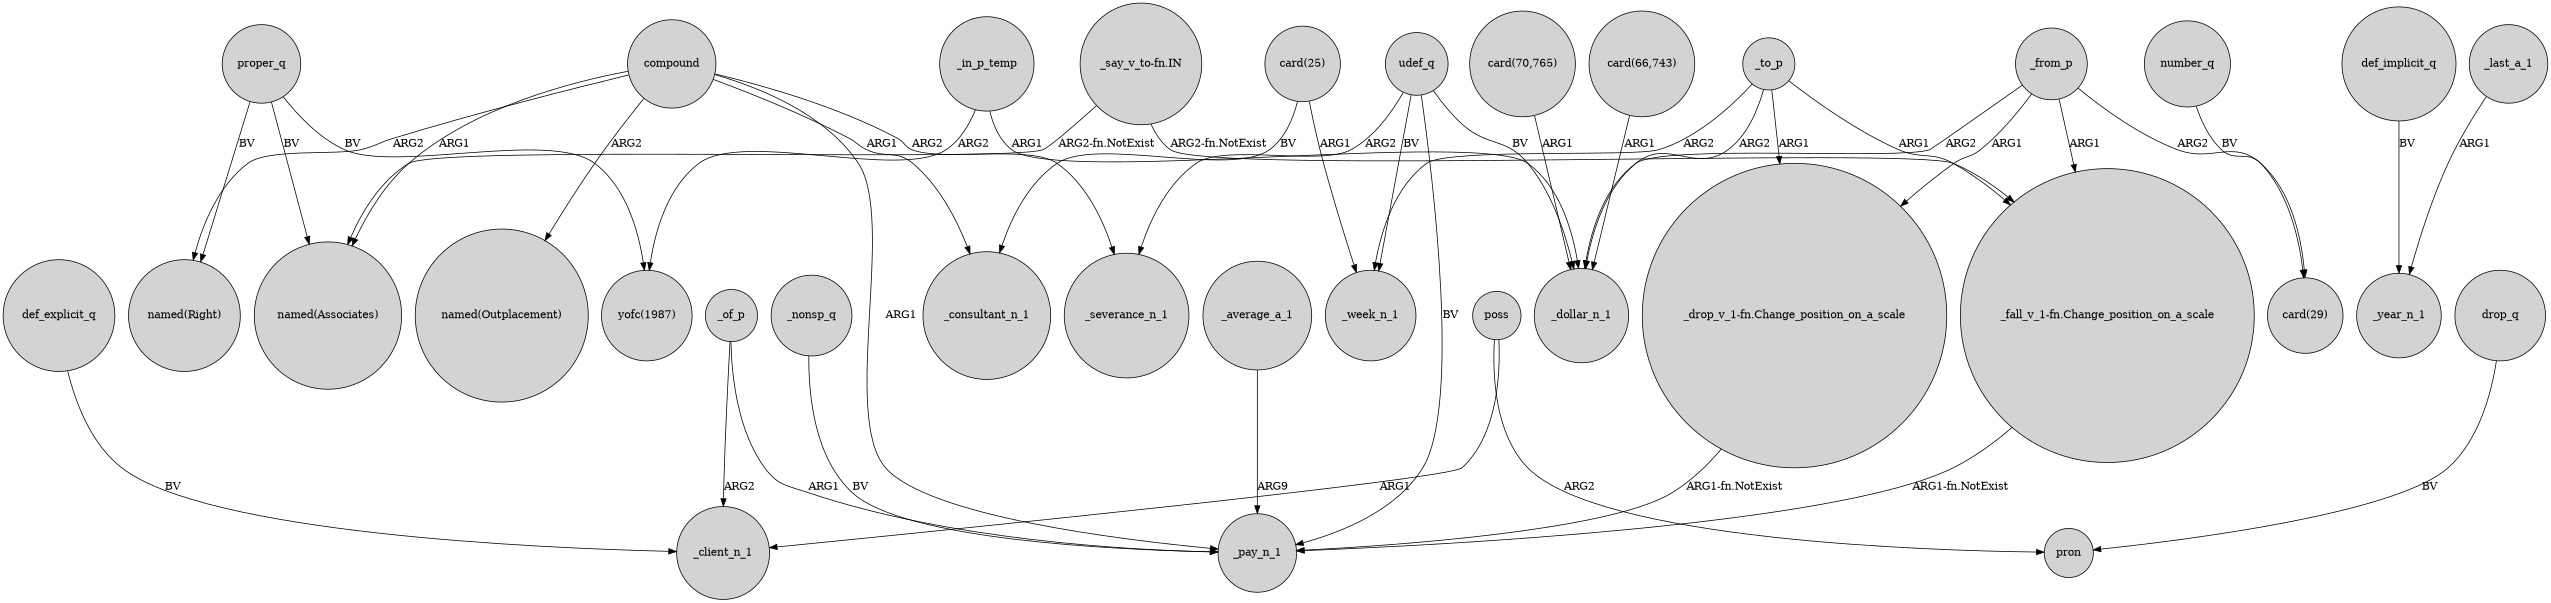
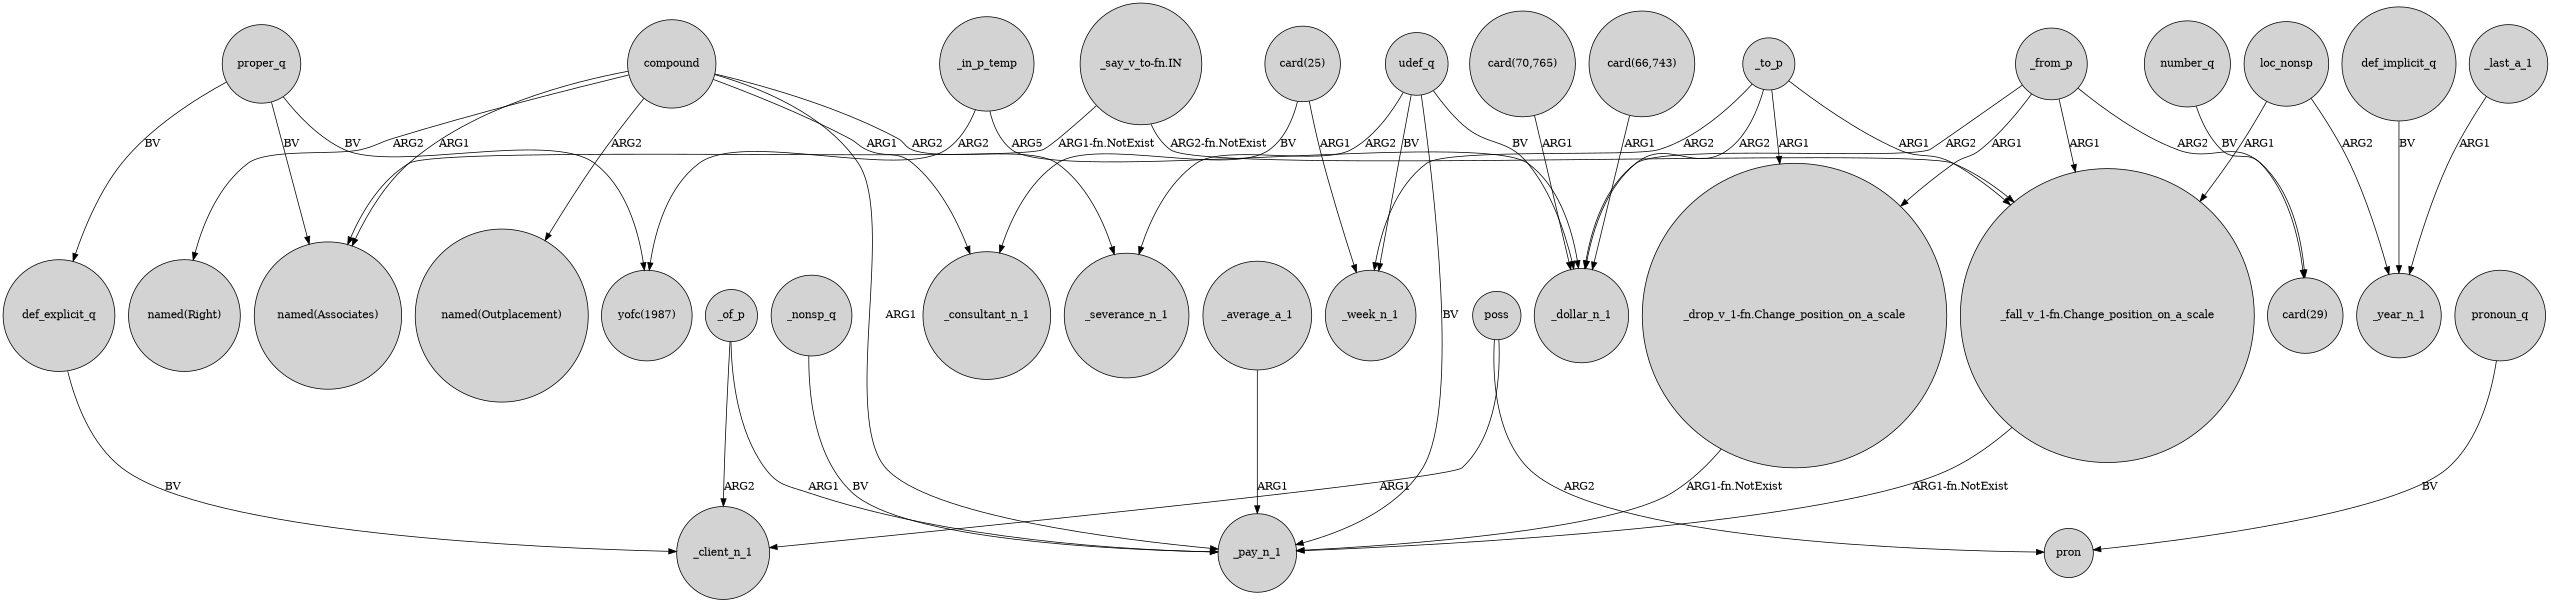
node "loc_nonsp": added
edge "_in_p_temp" -> "_dollar_n_1": label "ARG1" -> "ARG5"
edge "_say_v_to-fn.IN" -> "named(Associates)": label "ARG2-fn.NotExist" -> "ARG1-fn.NotExist"
edge "proper_q" -> "named(Right)": now "proper_q" -> "def_explicit_q"
node "drop_q": label "drop_q" -> "pronoun_q"
edge "_average_a_1" -> "_pay_n_1": label "ARG9" -> "ARG1"
